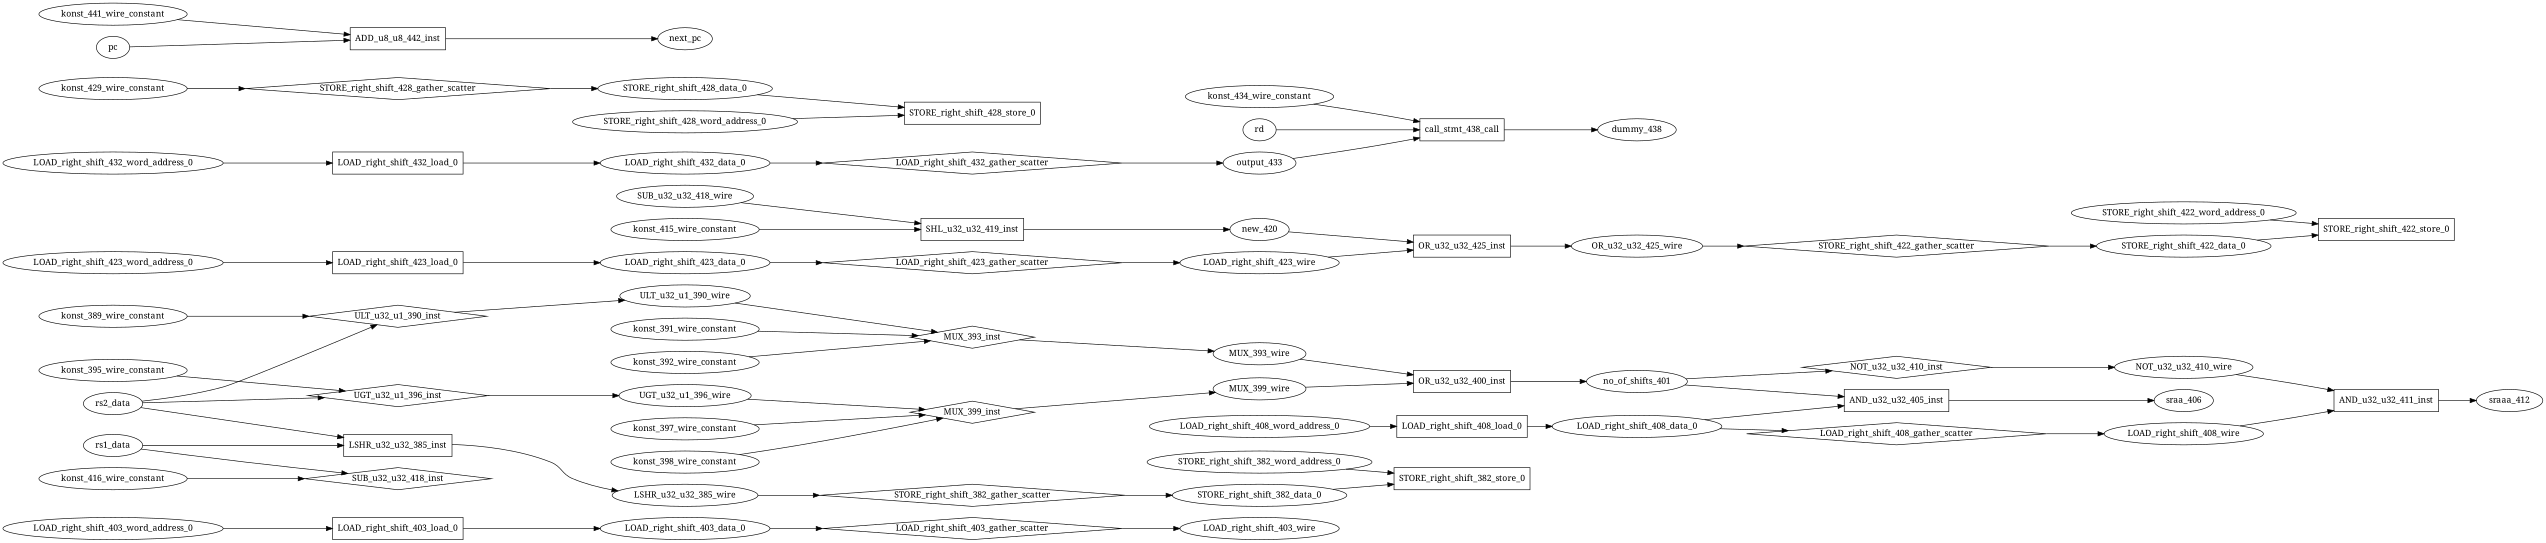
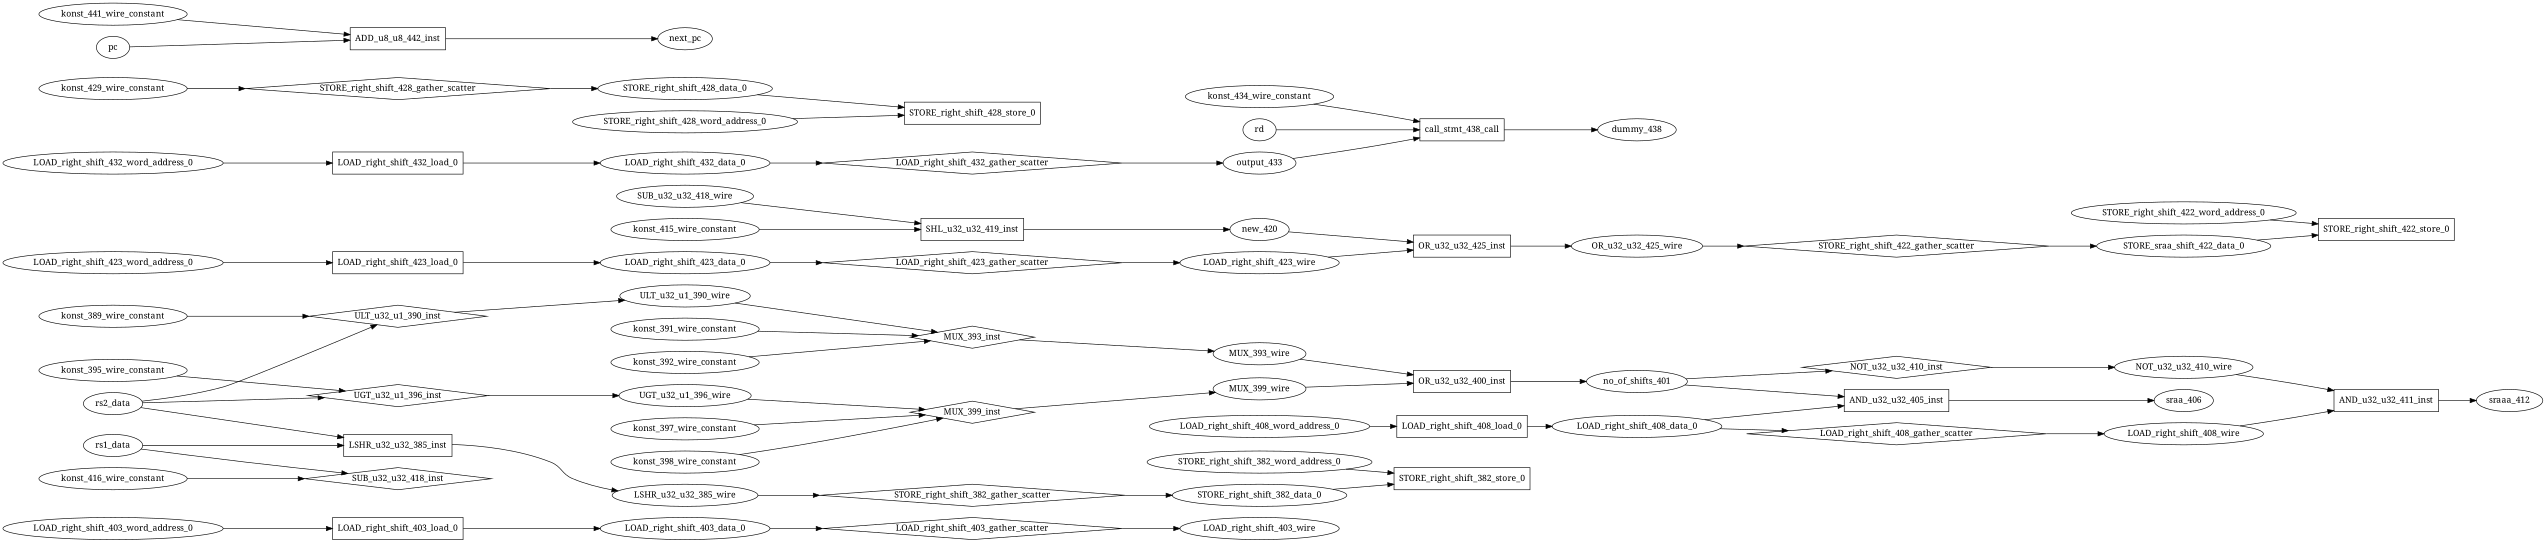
node "STORE_right_shift_422_data_0": label "STORE_right_shift_422_data_0" -> "STORE_sraa_shift_422_data_0"
